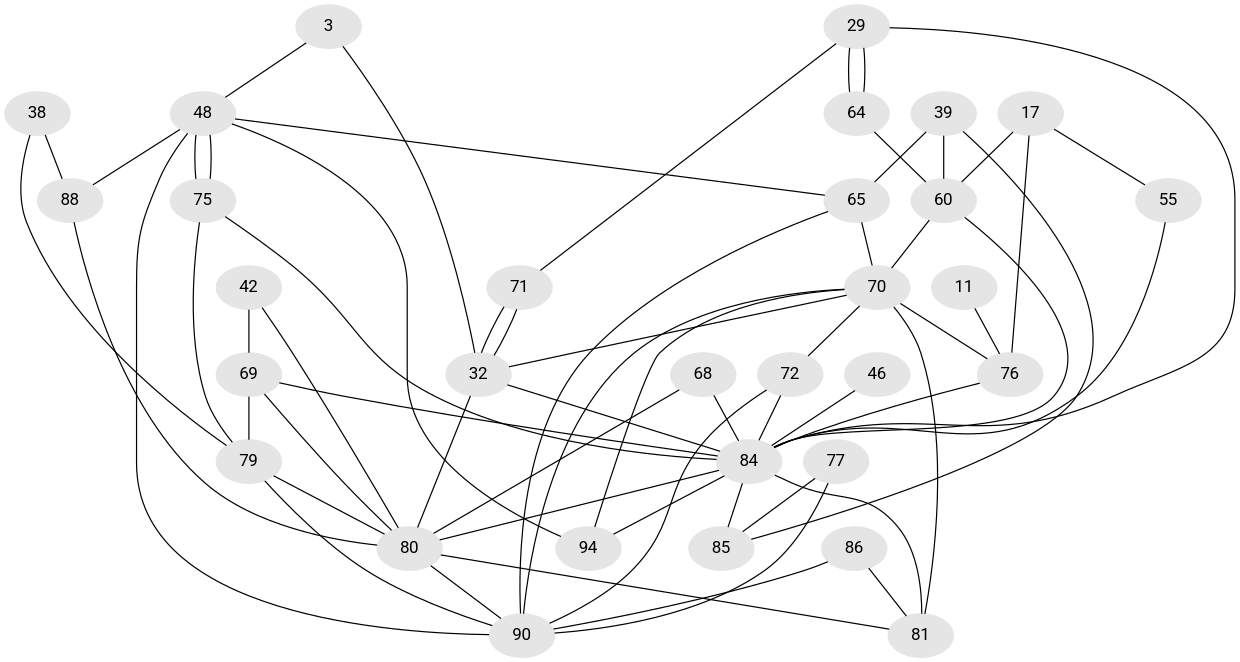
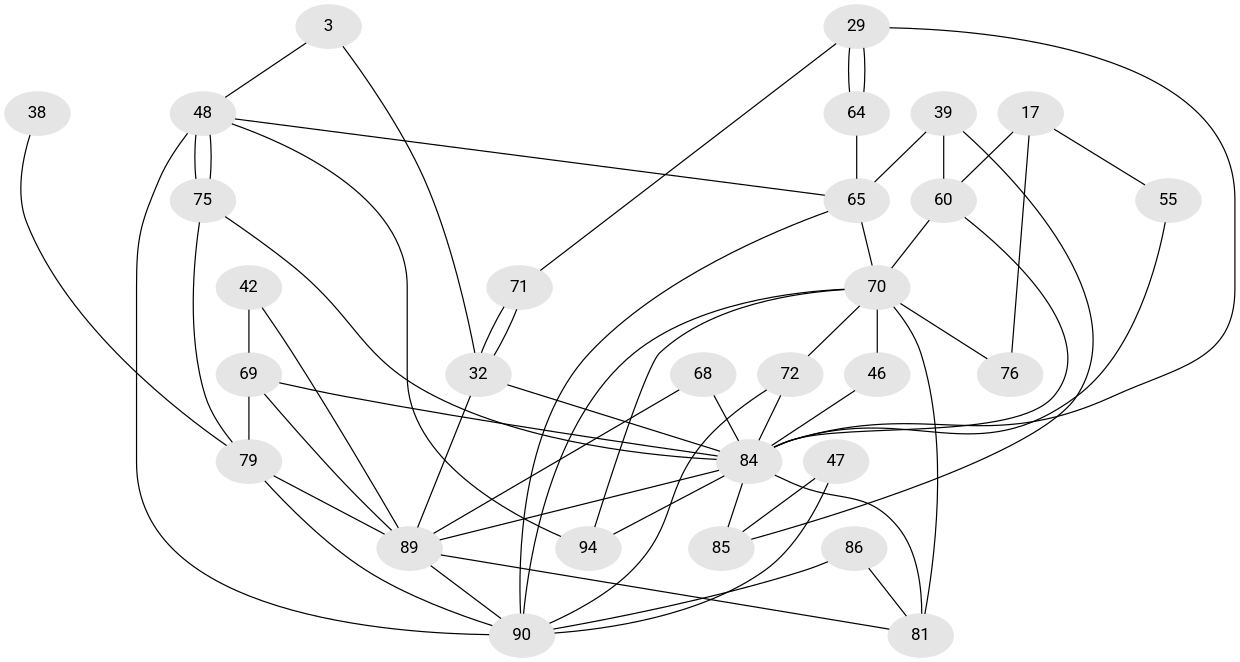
edge "64" -- "60": now "64" -- "65"
node "88": removed
node "11": removed
edge "70" -- "32": now "70" -- "46"
edge "76" -- "84": removed
node "77": label "77" -> "47"
node "80": label "80" -> "89"
